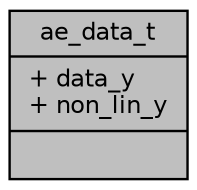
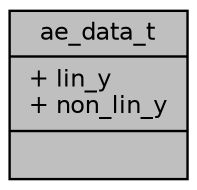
node "ae_data_t": text "+ data_y" -> "+ lin_y"
